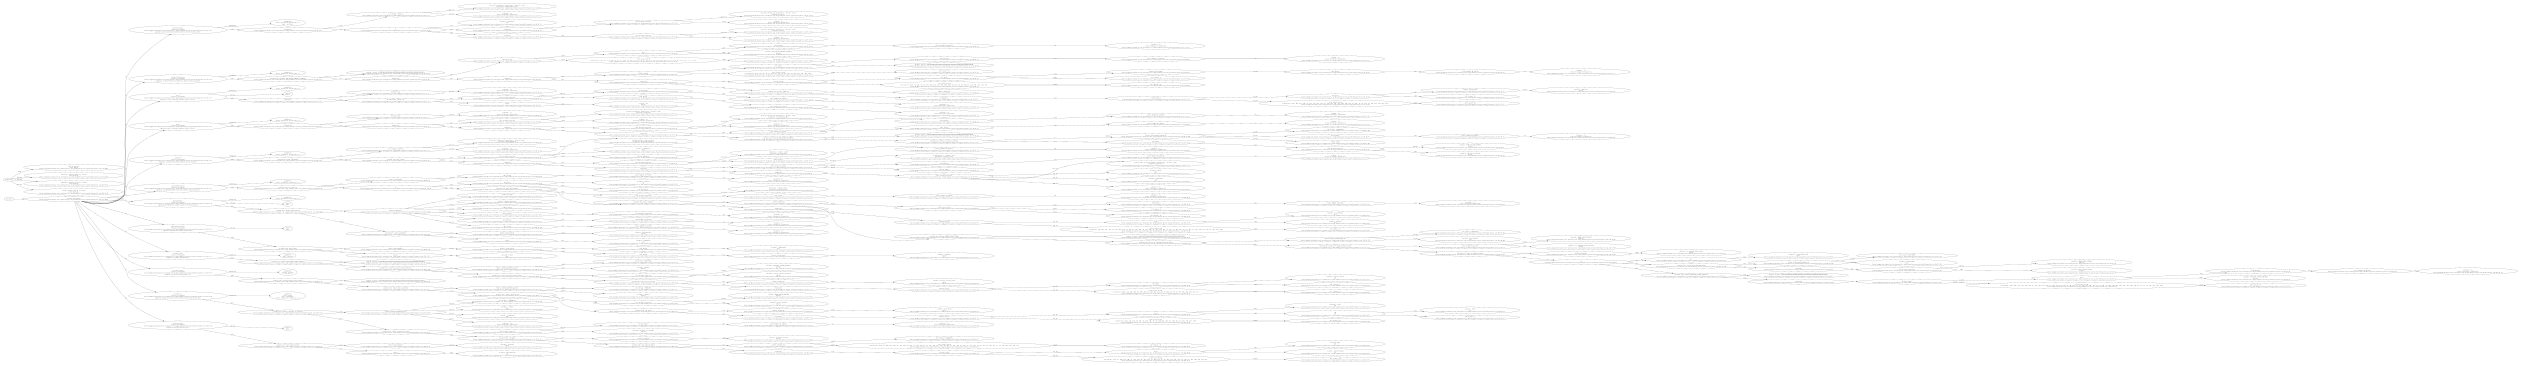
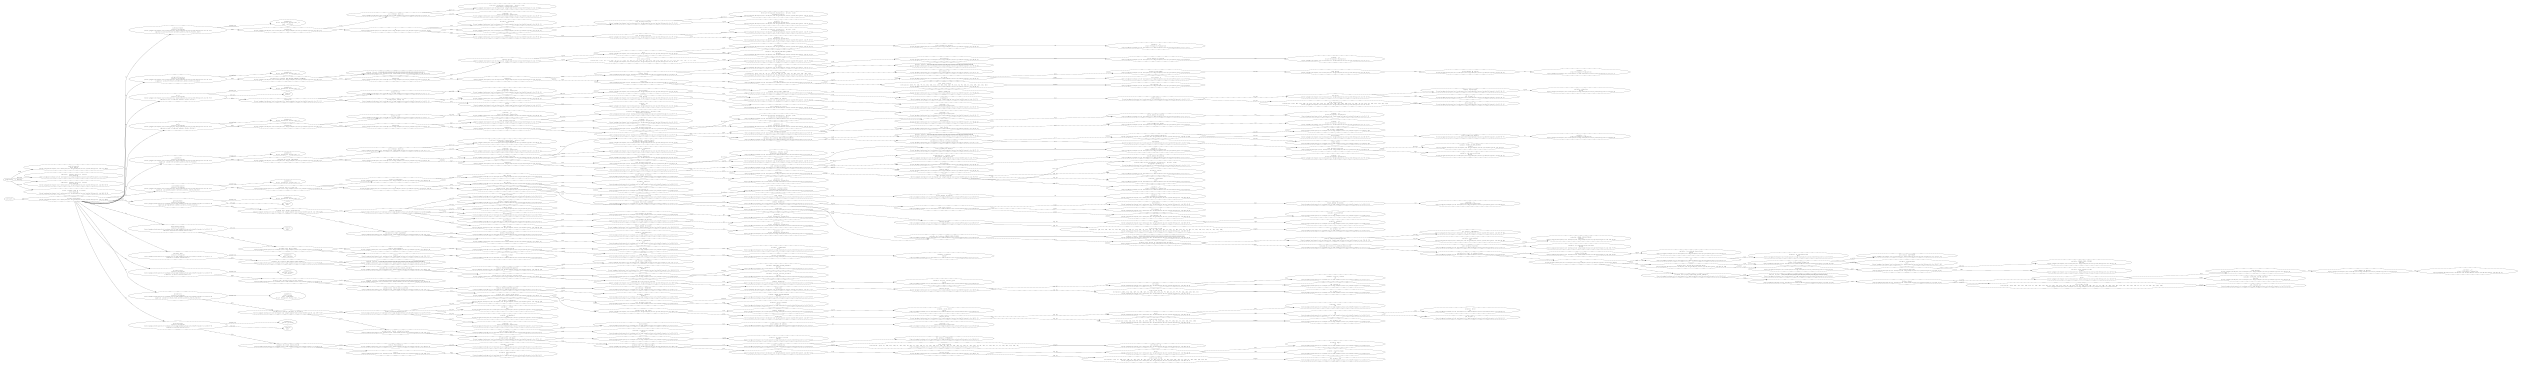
node "parameters fields _bytecode": added
